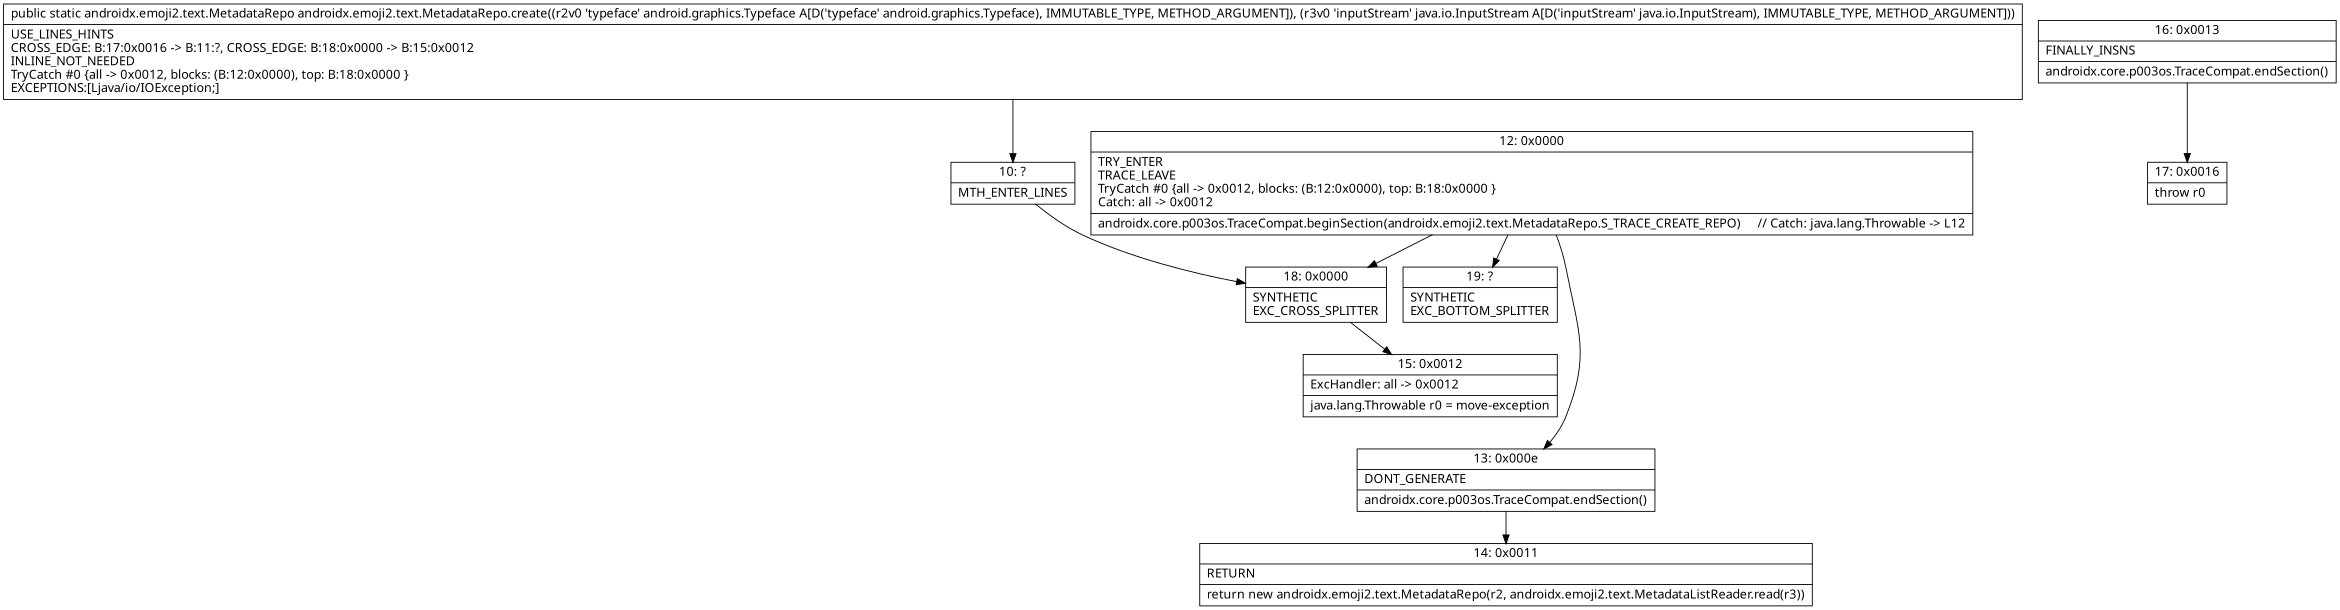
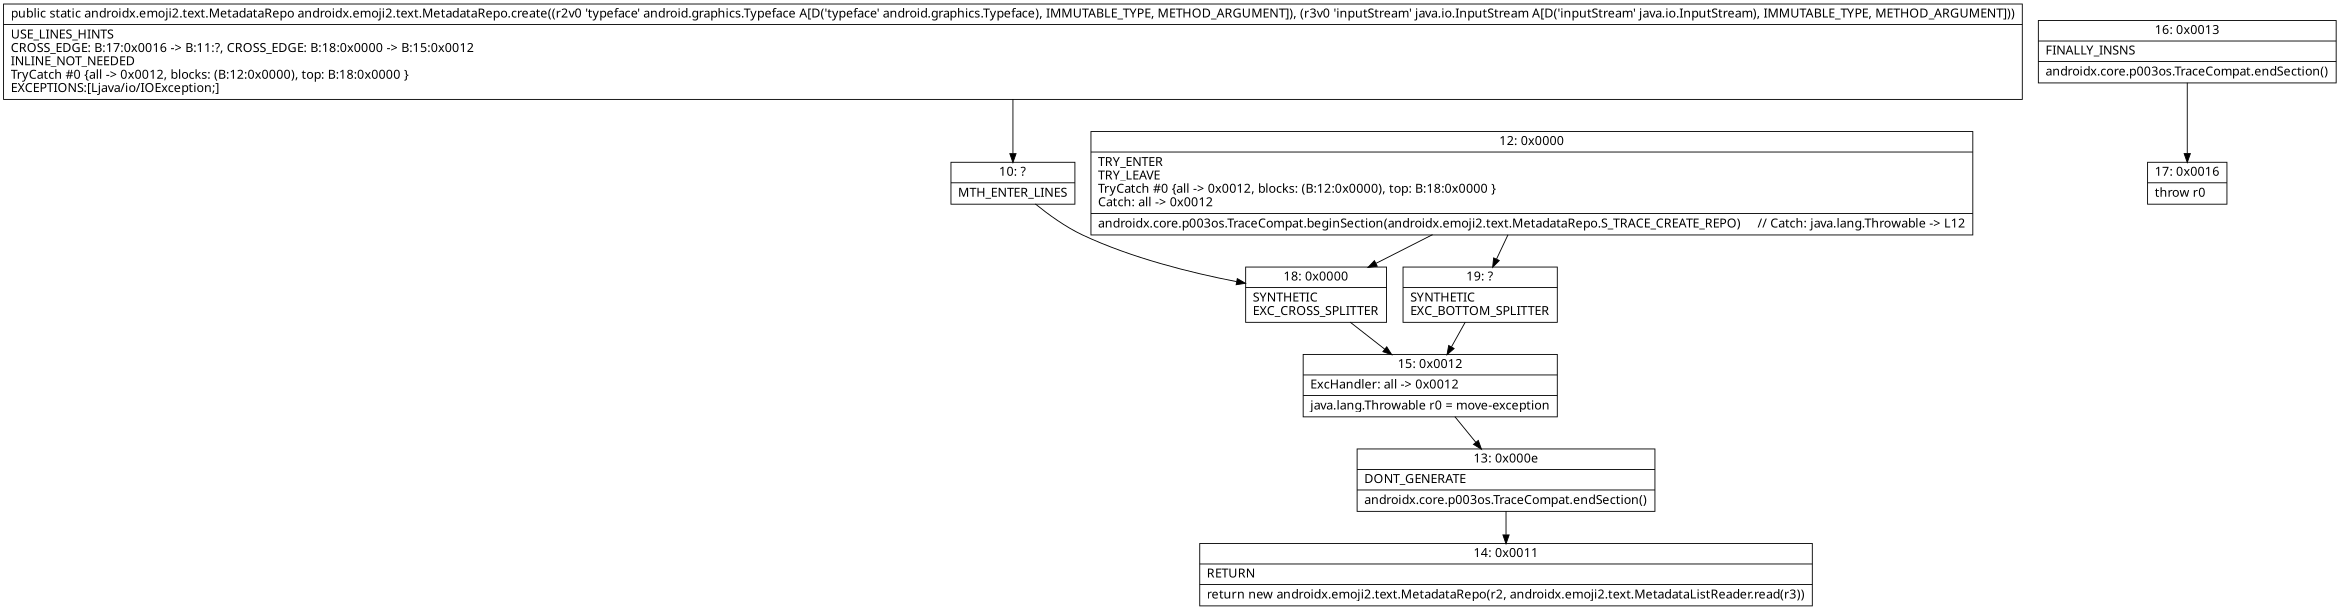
node "12: 0x0000": text "TRACE_LEAVE" -> "TRY_LEAVE"
edge "19: ?" -> "15: 0x0012": added
edge "12: 0x0000" -> "13: 0x000e": now "15: 0x0012" -> "13: 0x000e"
